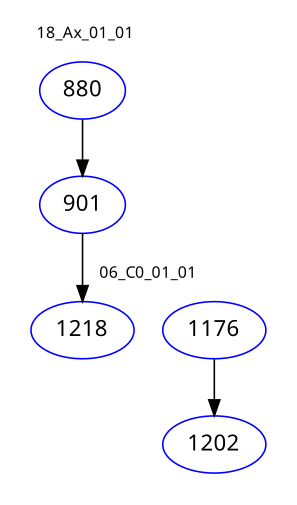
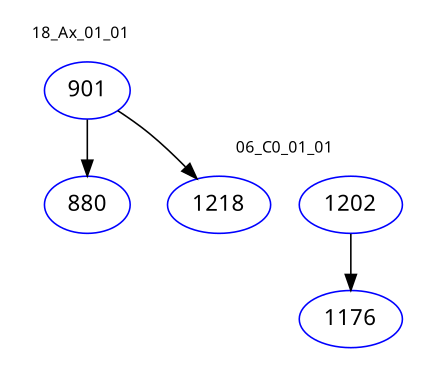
edge "880" -> "901": reversed
edge "1176" -> "1202": reversed
